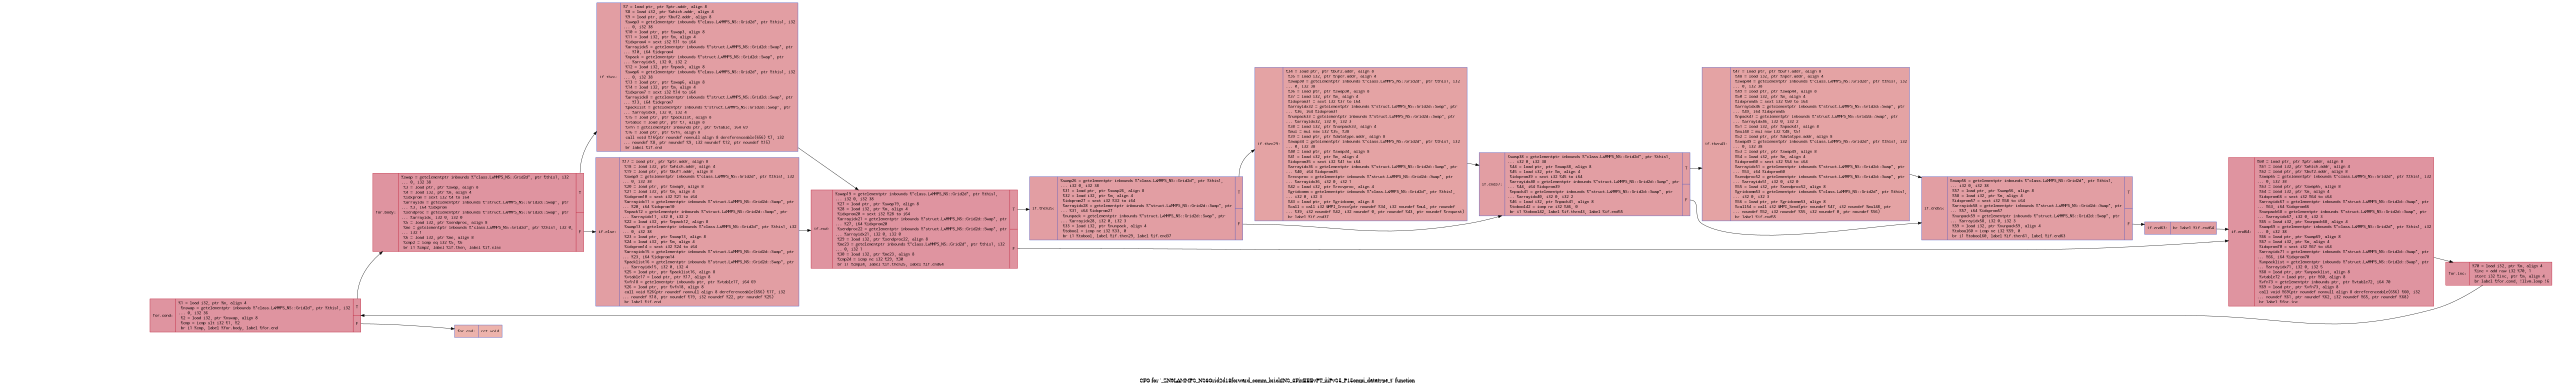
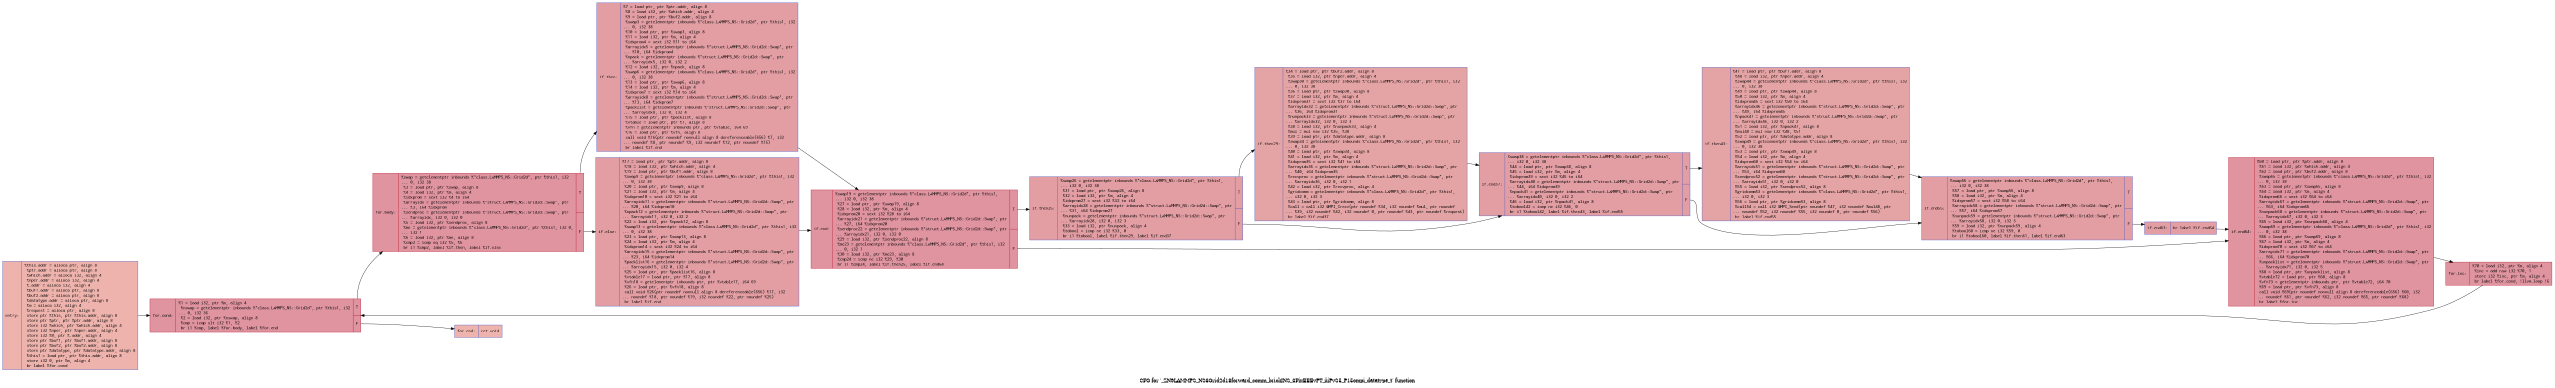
node "entry:": added
